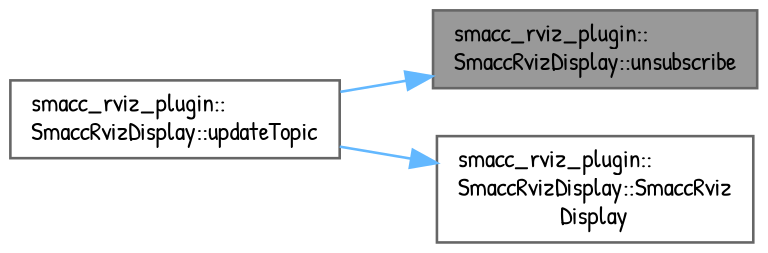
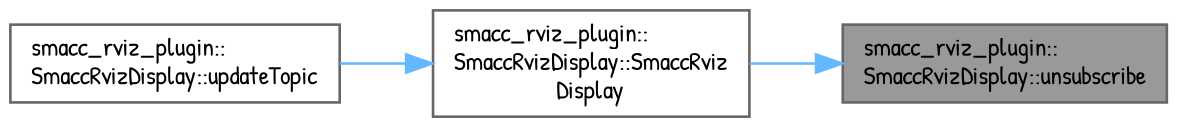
edge "smacc_rviz_plugin:: SmaccRvizDisplay::updateTopic" -> "smacc_rviz_plugin:: SmaccRvizDisplay::unsubscribe": now "smacc_rviz_plugin:: SmaccRvizDisplay::SmaccRviz Display" -> "smacc_rviz_plugin:: SmaccRvizDisplay::unsubscribe"
